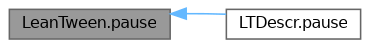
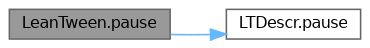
edge "LTDescr.pause" -> "LeanTween.pause": reversed
